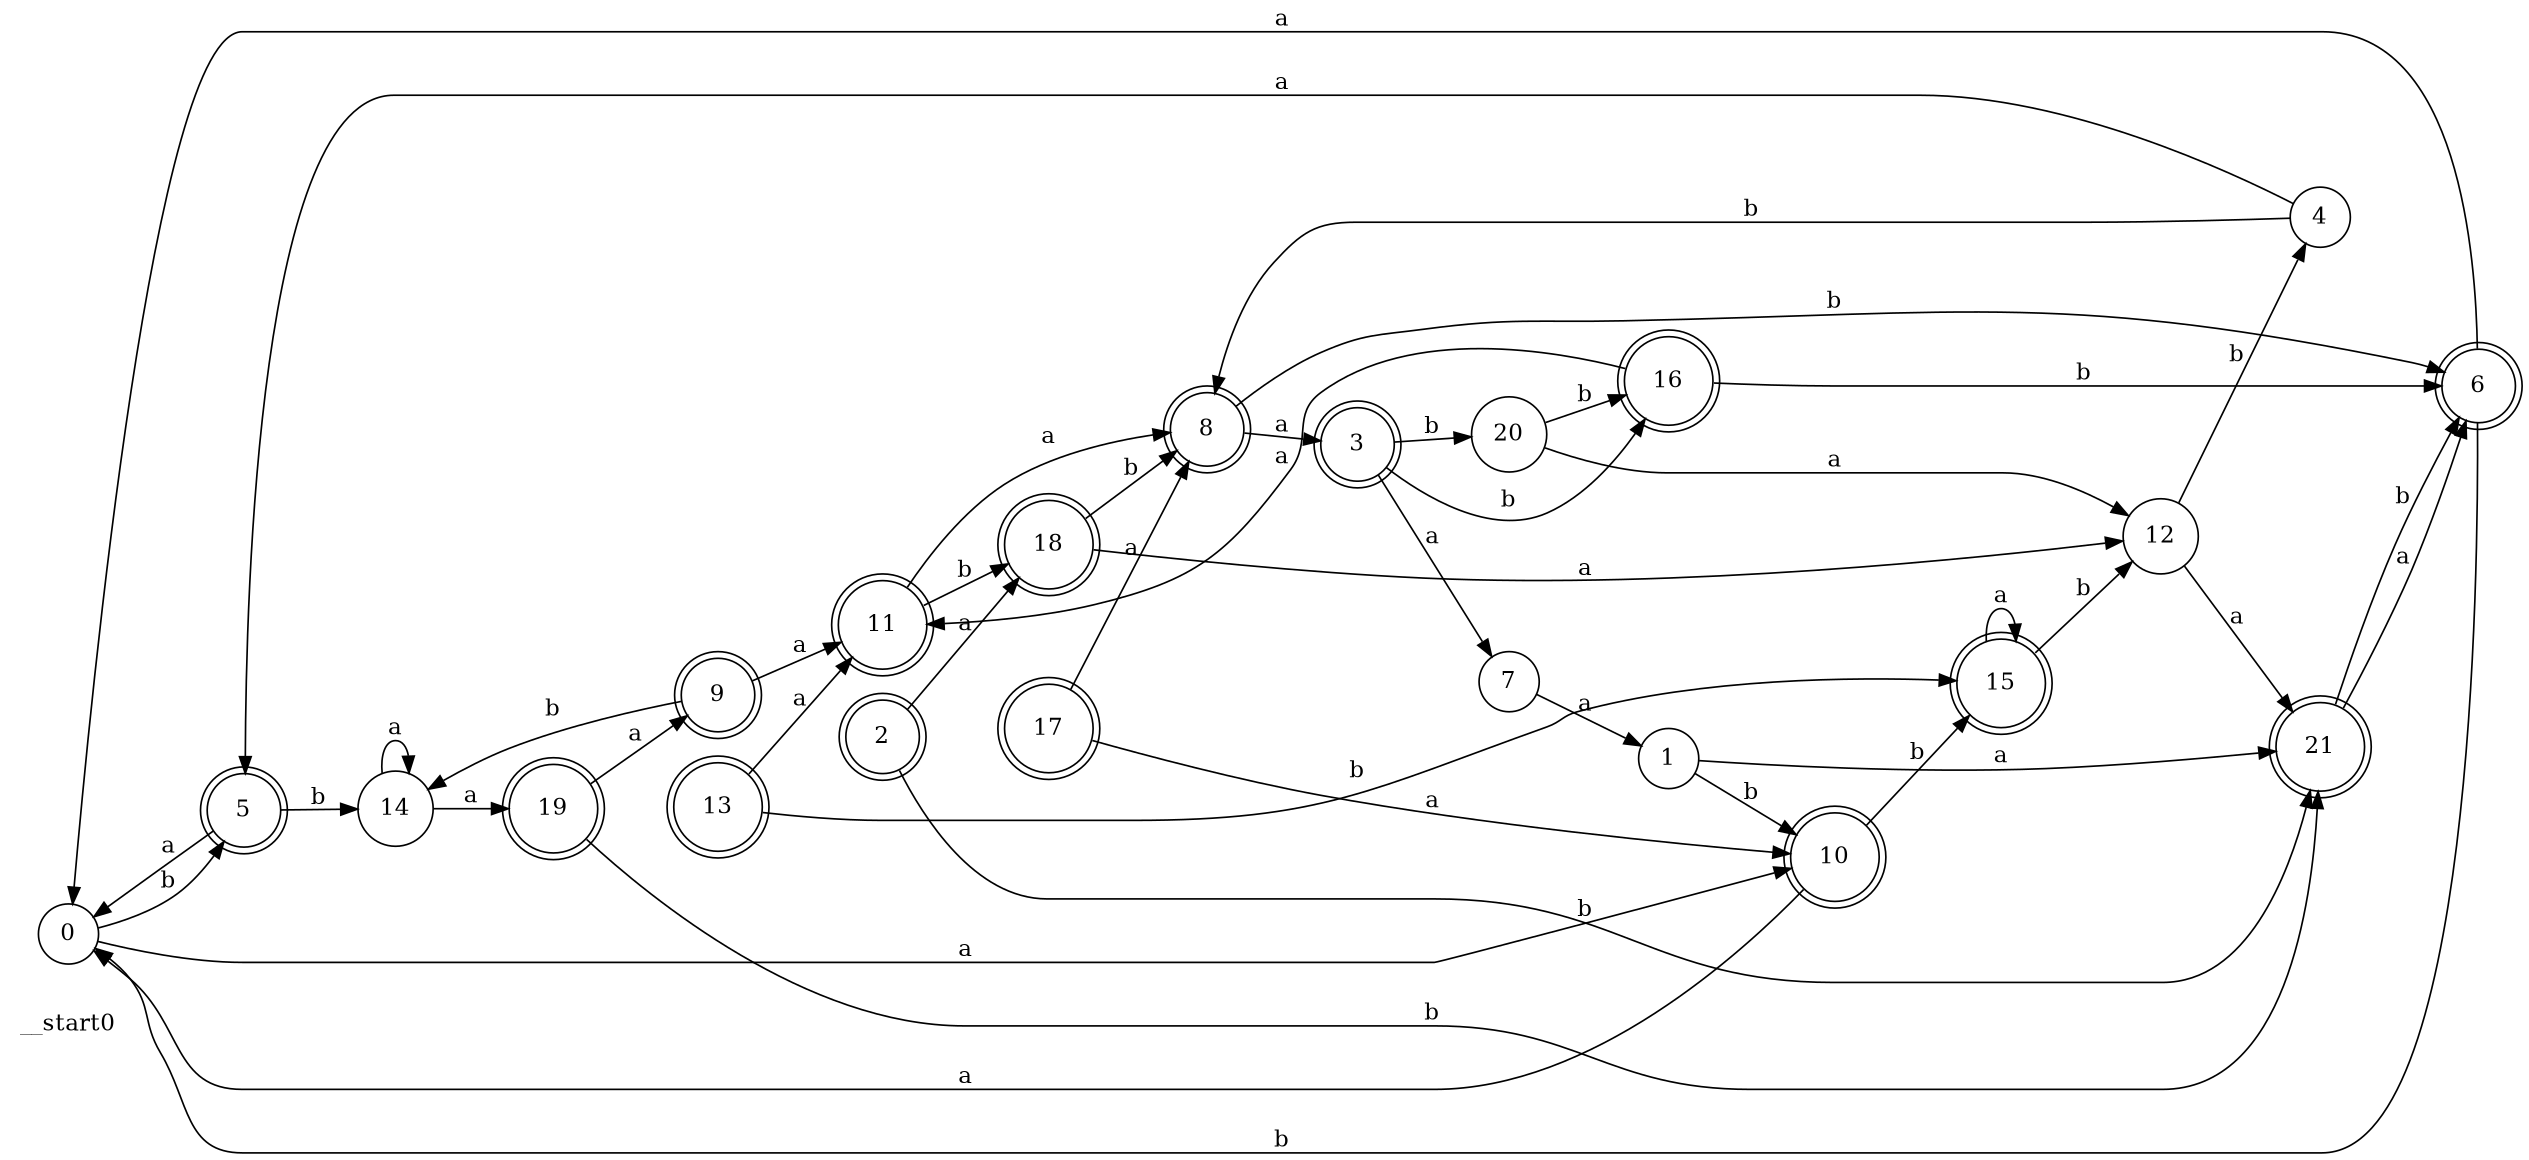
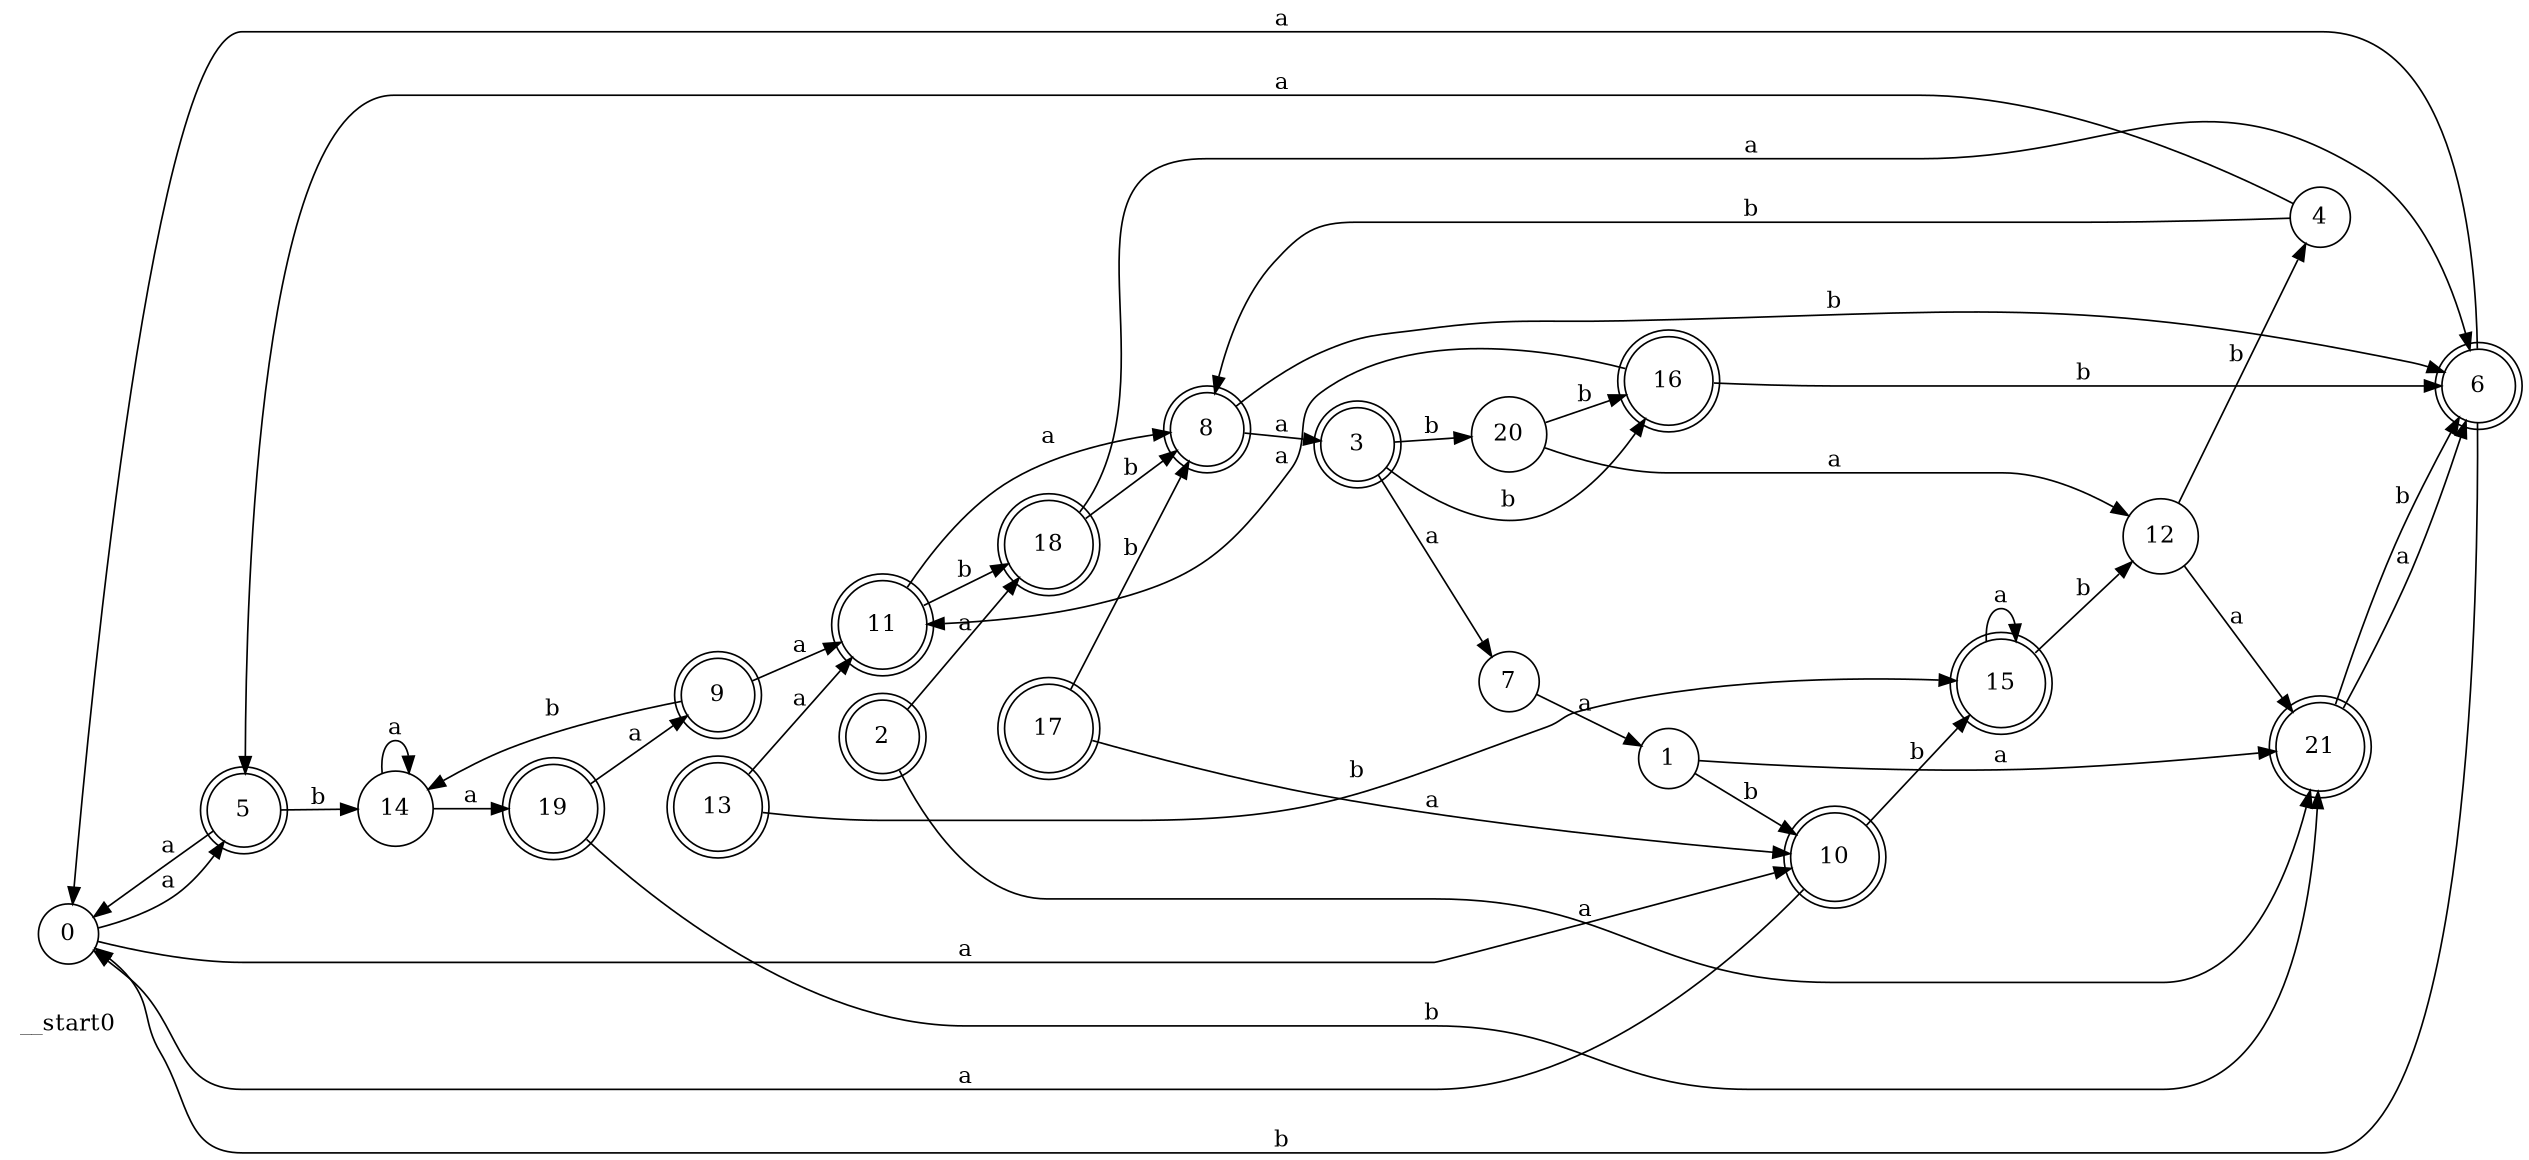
edge "17" -> "8": label "a" -> "b"
edge "18" -> "12": now "18" -> "6"
edge "0" -> "5": label "b" -> "a"
edge "2" -> "21": label "b" -> "a"
